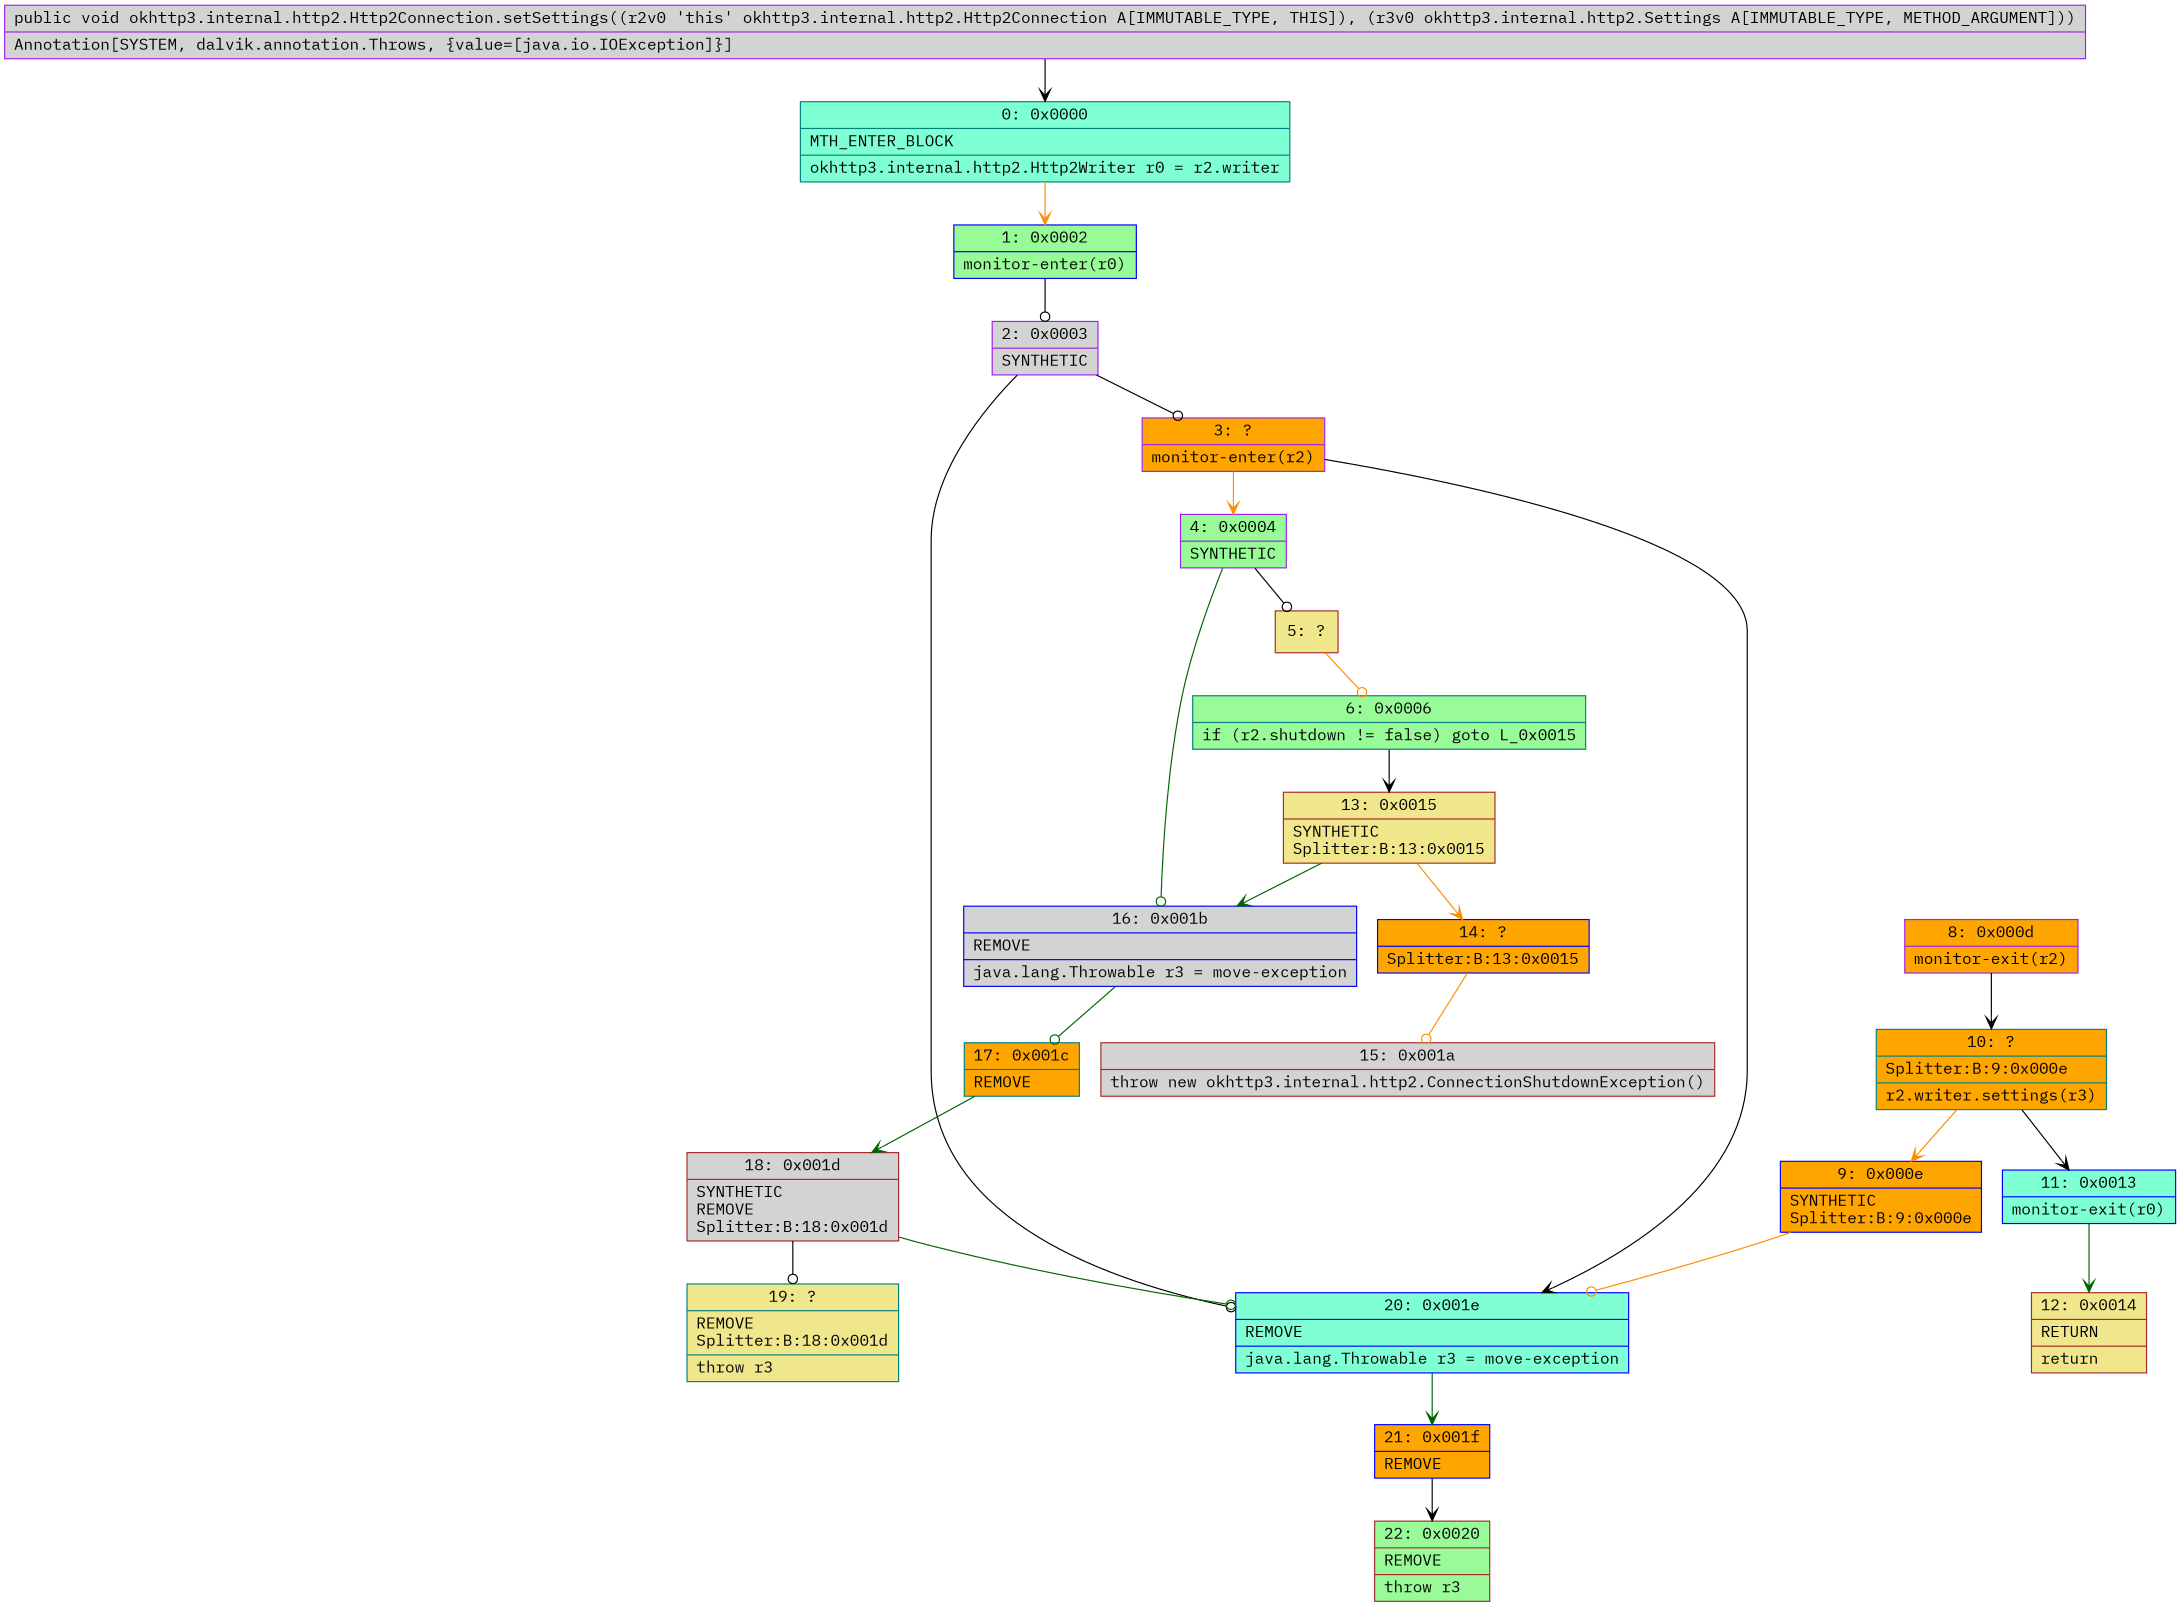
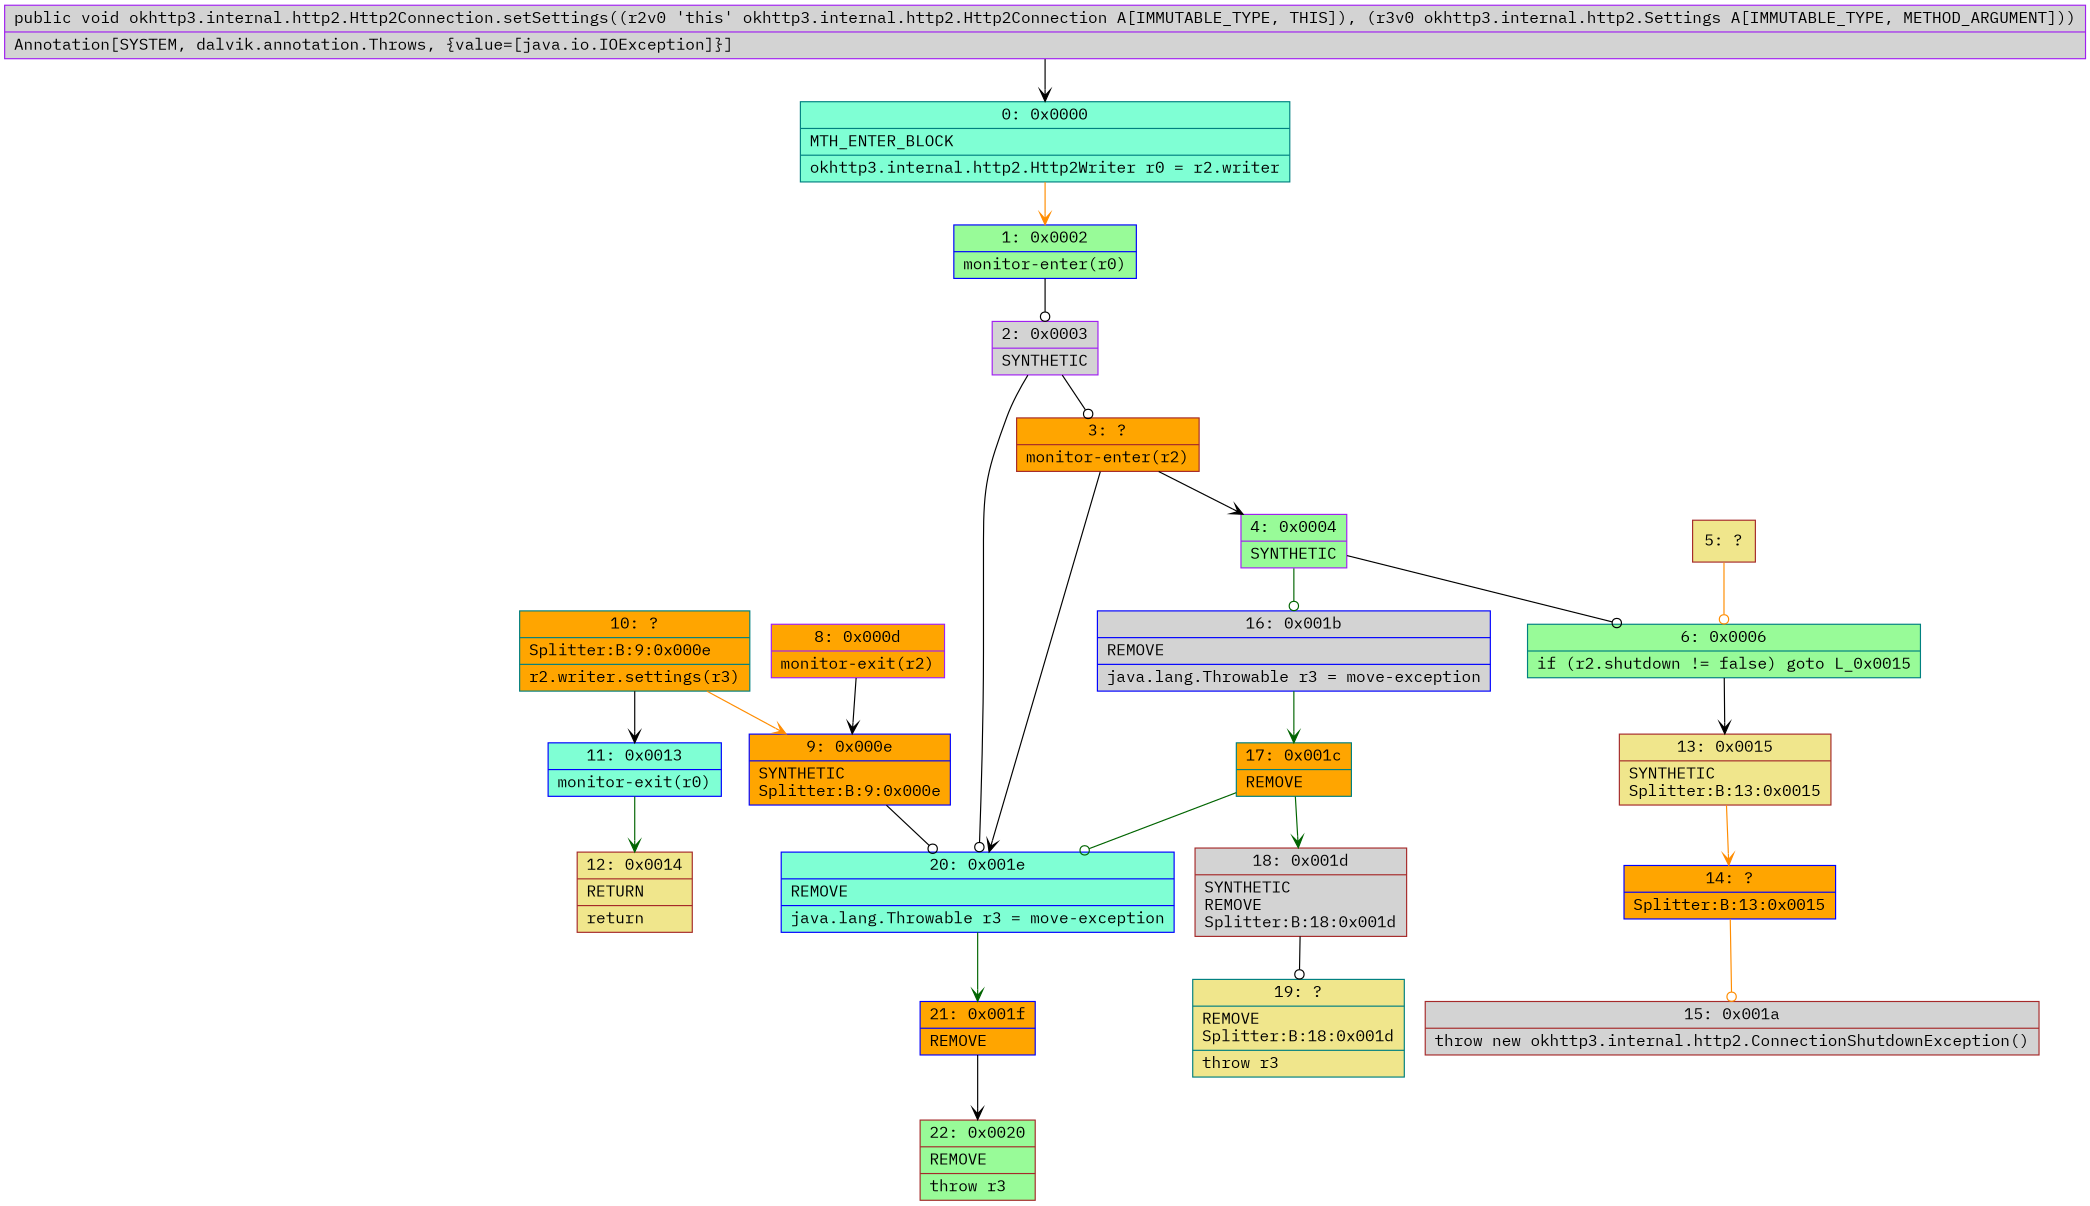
node "3: ?": color purple -> brown
edge "3: ?" -> "4: 0x0004": color darkorange -> black
edge "4: 0x0004" -> "5: ?": now "4: 0x0004" -> "6: 0x0006"
edge "13: 0x0015" -> "16: 0x001b": removed
edge "8: 0x000d" -> "10: ?": now "8: 0x000d" -> "9: 0x000e"
edge "16: 0x001b" -> "17: 0x001c": arrowhead odot -> vee
edge "9: 0x000e" -> "20: 0x001e": color darkorange -> black
edge "18: 0x001d" -> "20: 0x001e": now "17: 0x001c" -> "20: 0x001e"
